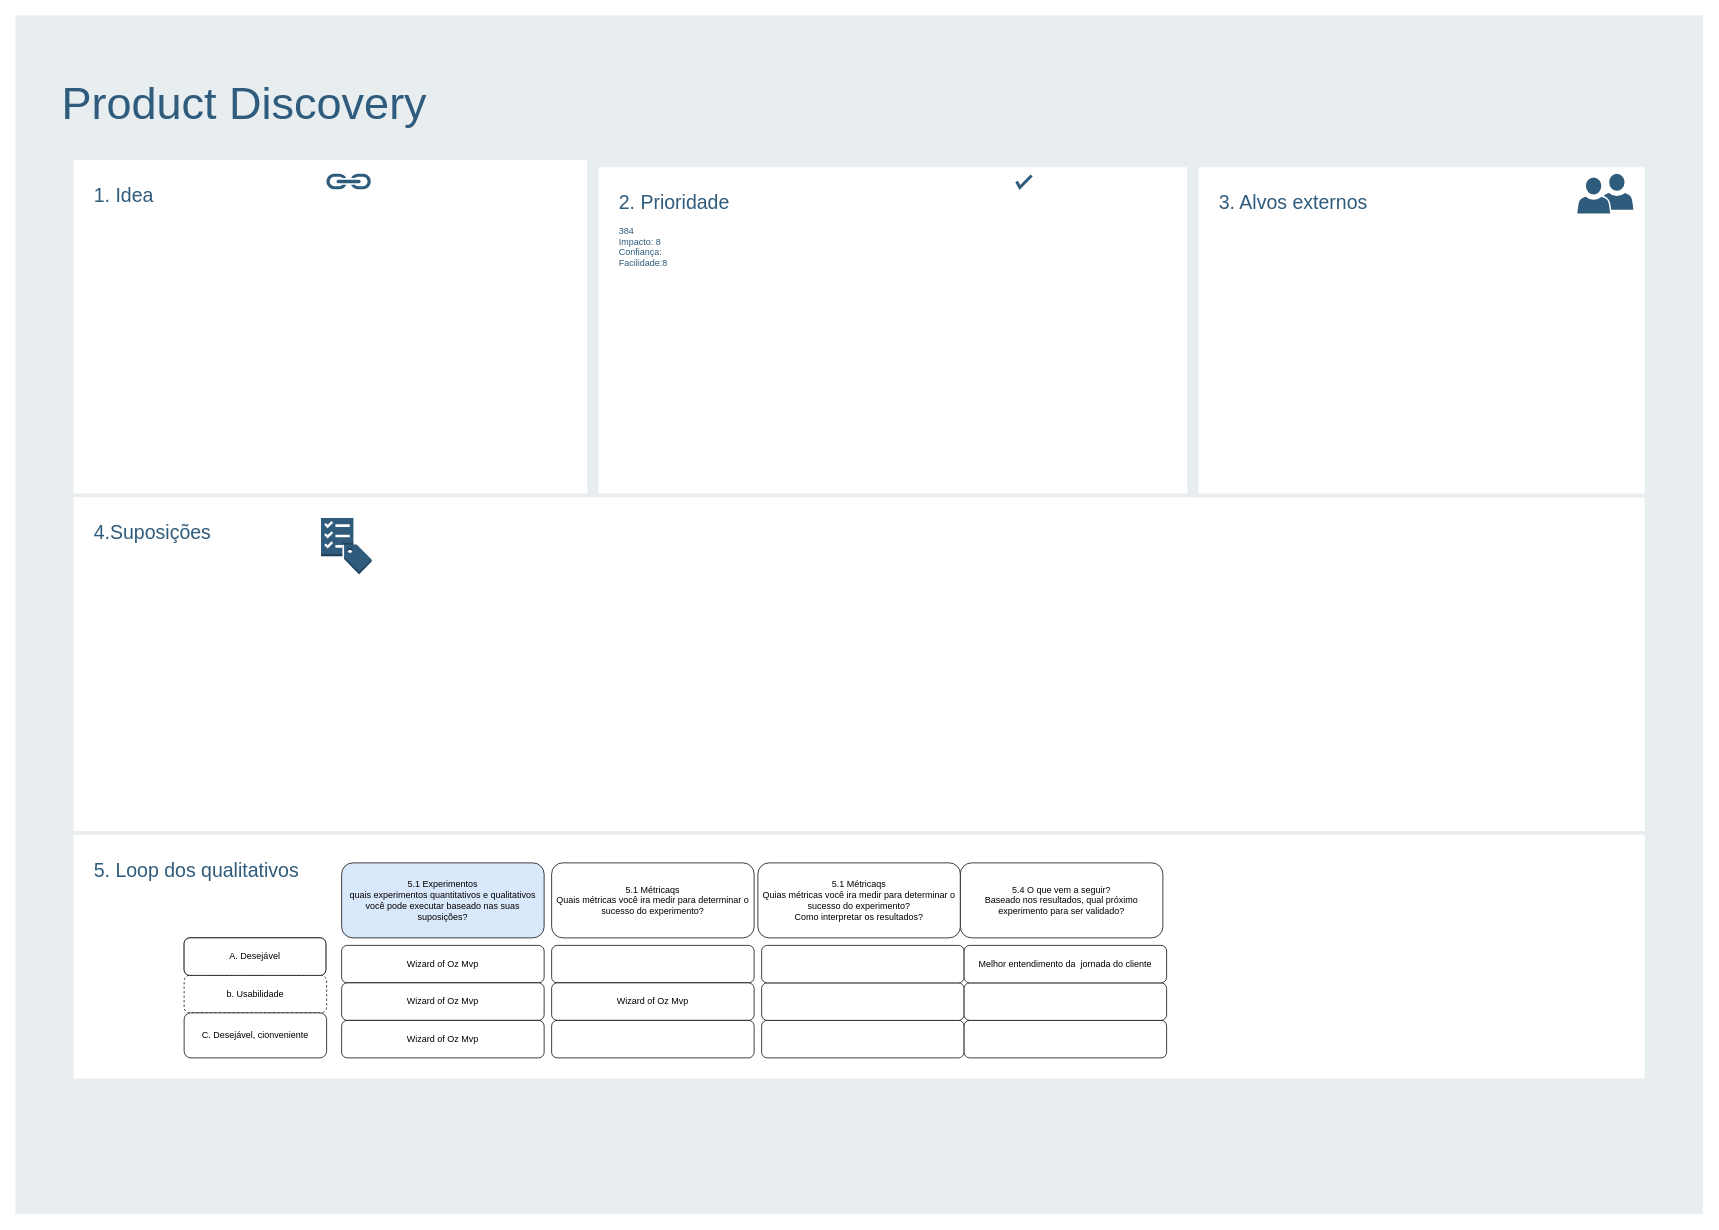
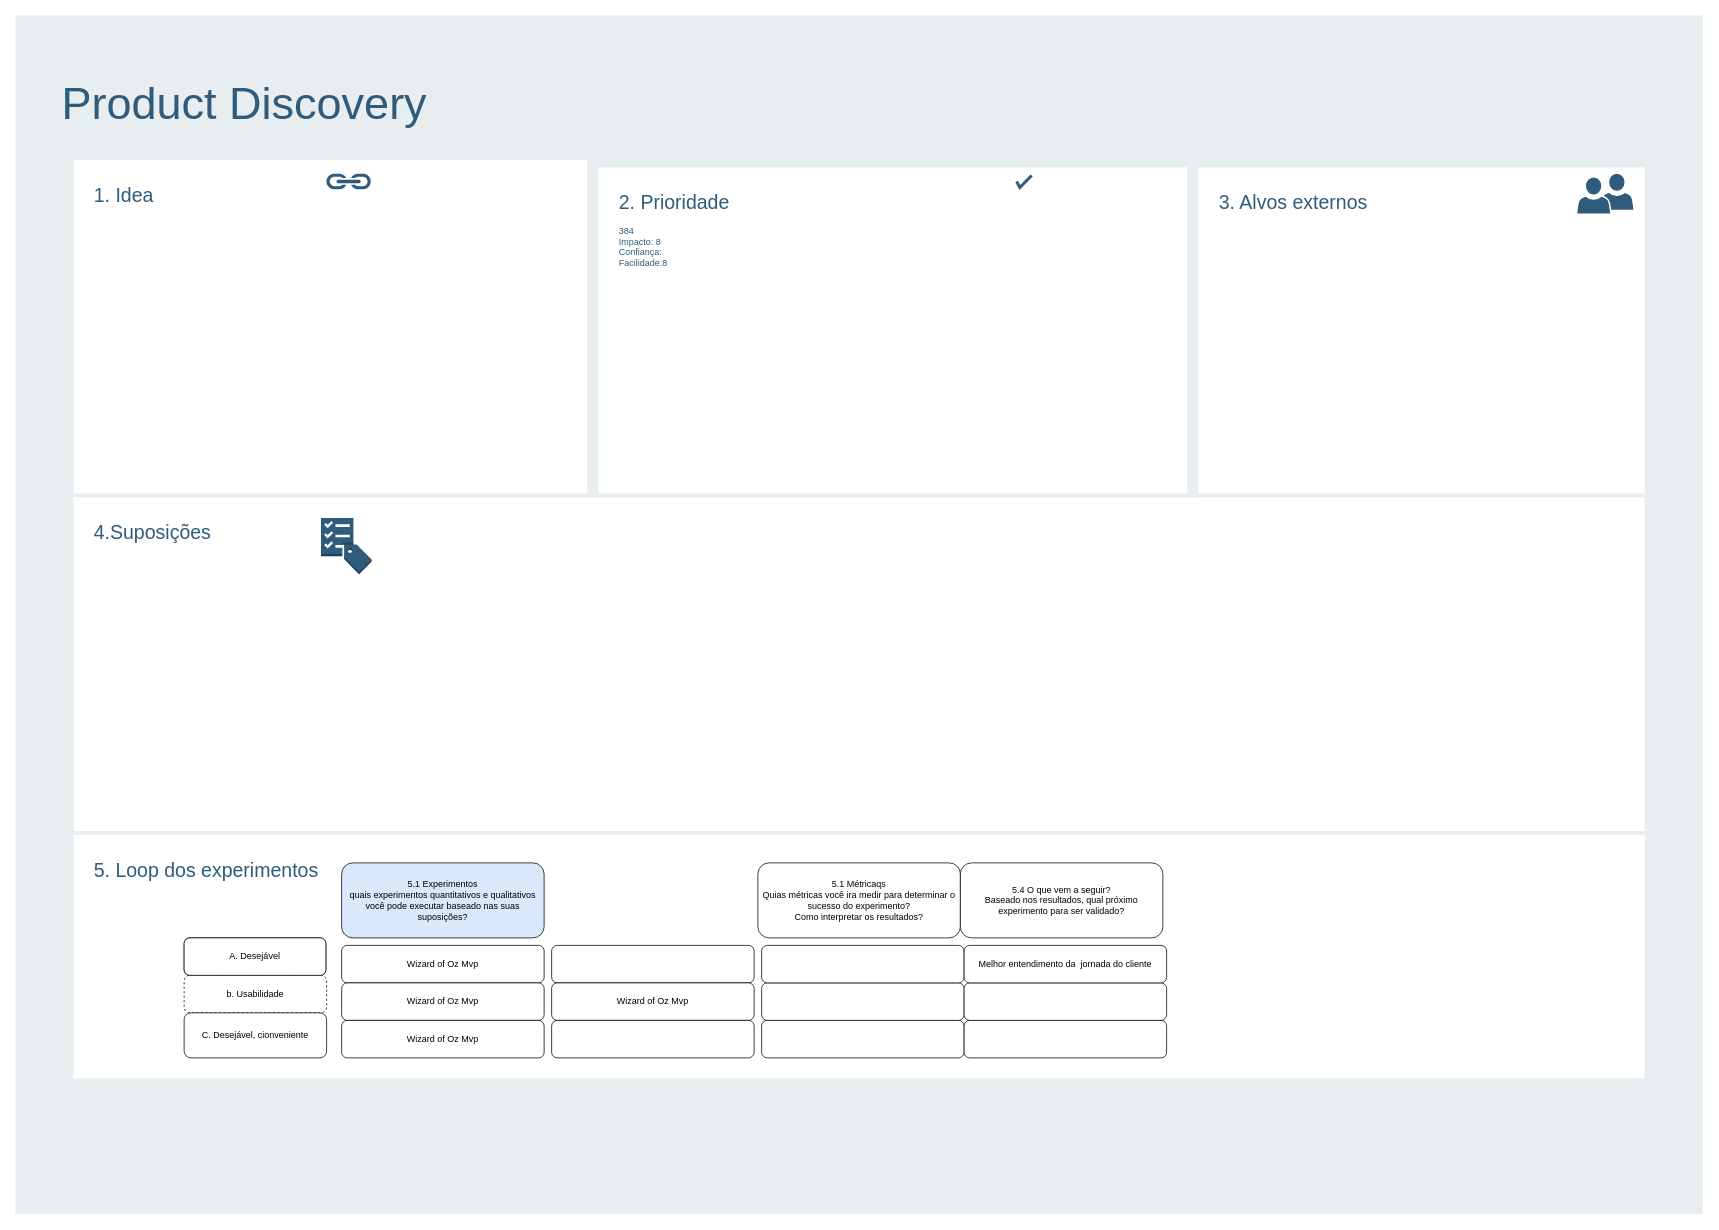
node "5. Loop dos qualitativos": label "5. Loop dos qualitativos" -> "5. Loop dos experimentos"
node "5.1 Métricaqs Quais métricas você ira medir para determinar o sucesso do experimento?": removed
